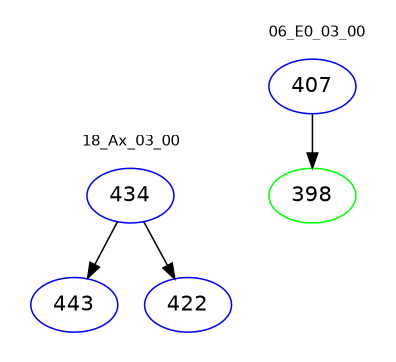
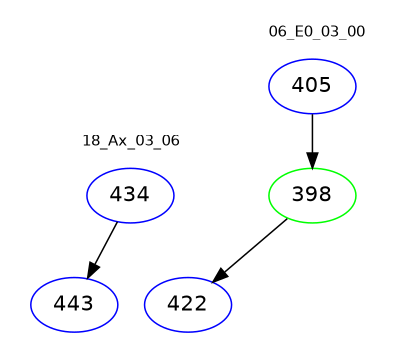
node "407": label "407" -> "405"
cluster "18_Ax_03_00": label "18_Ax_03_00" -> "18_Ax_03_06"
edge "434" -> "422": now "398" -> "422"
